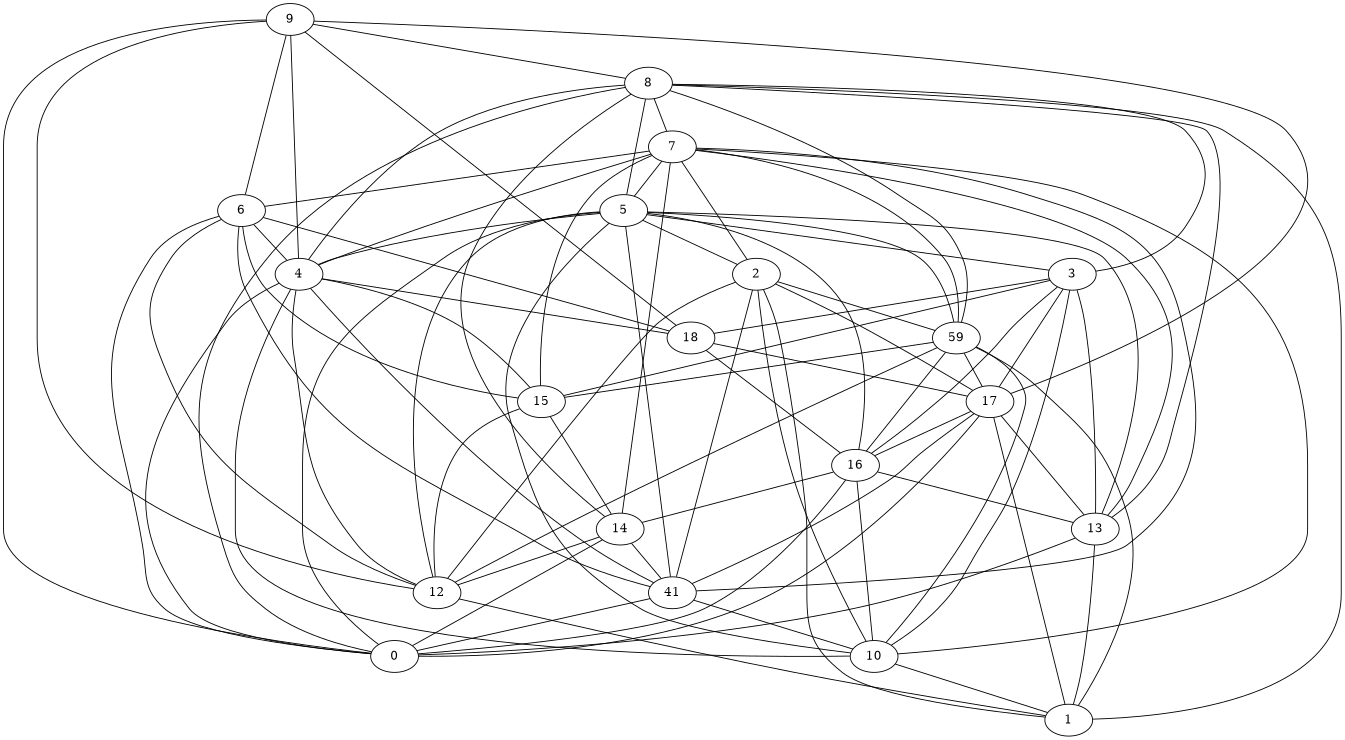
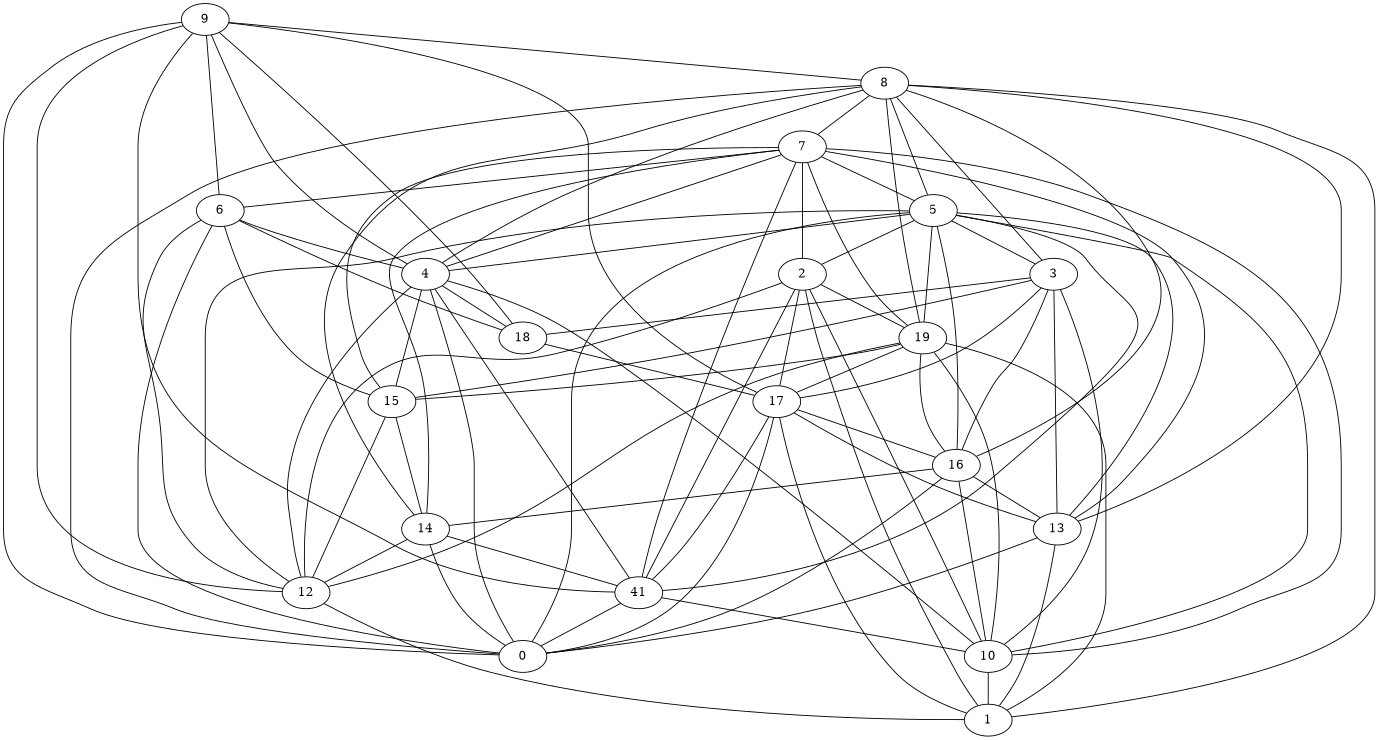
node "59": label "59" -> "19"
edge "18" -- "16": now "8" -- "16"
edge "6" -- "41": now "9" -- "41"
